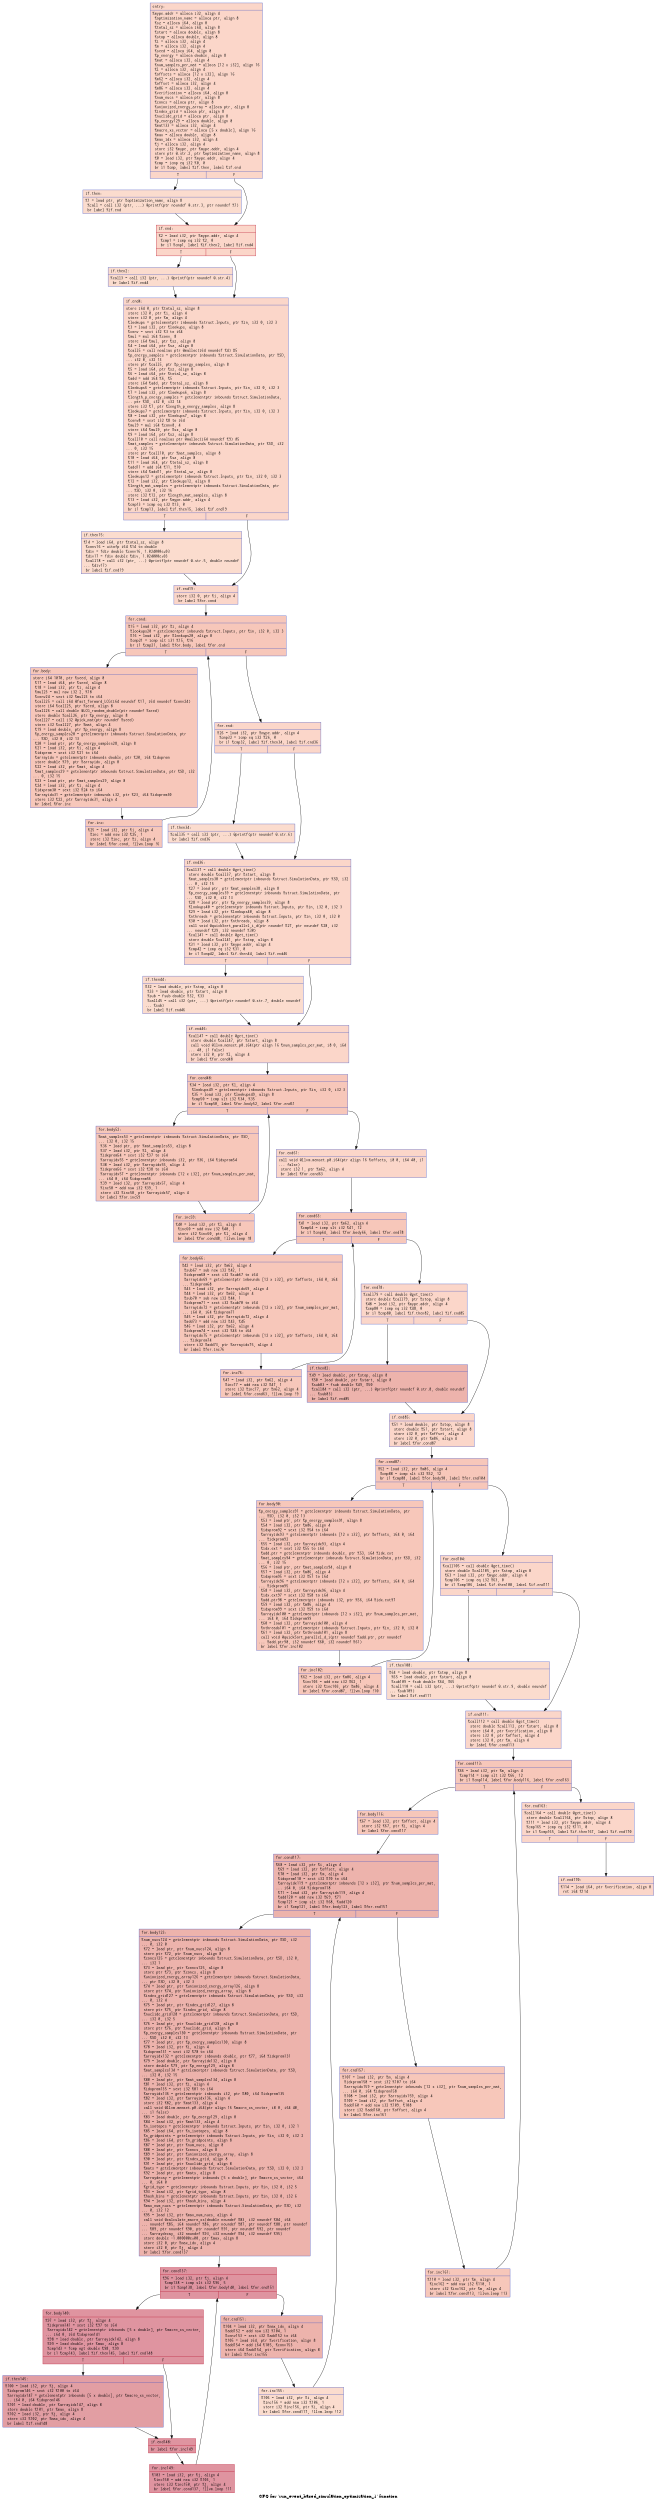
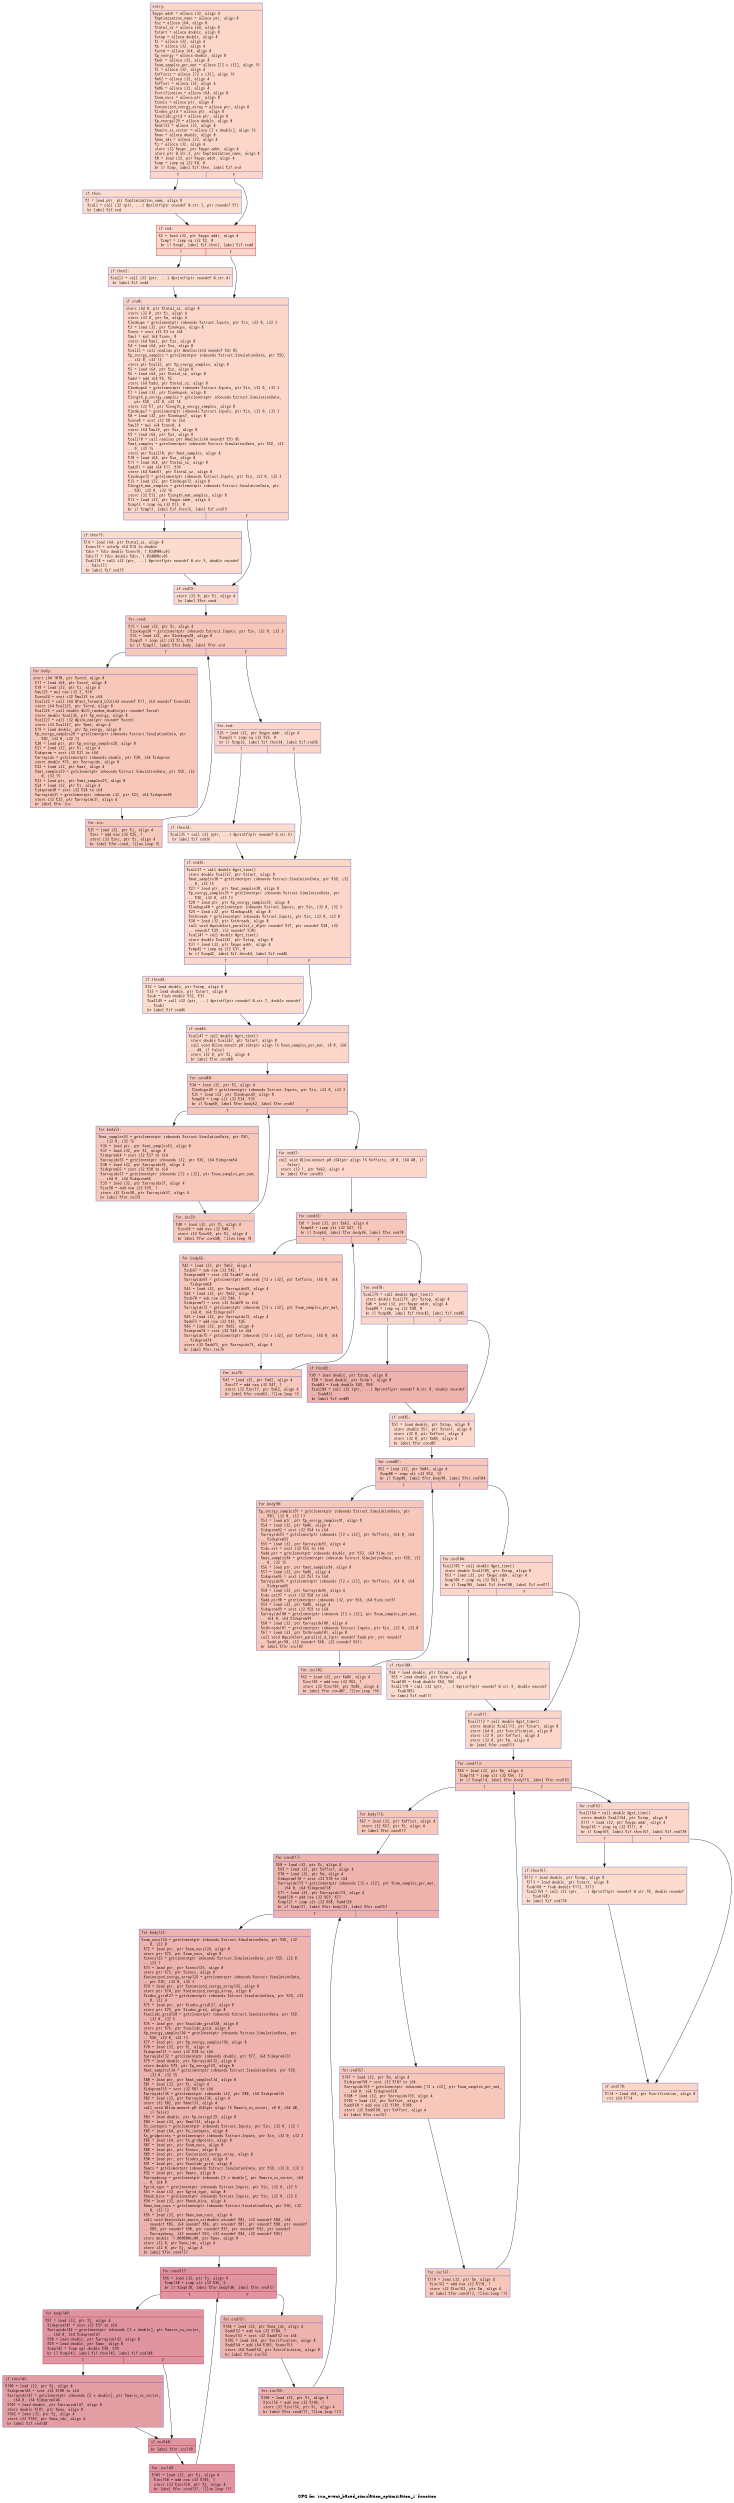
node "for.cond:": text "%cmp21 = icmp slt i31 %15, %16" -> "%cmp21 = icmp slt i32 %15, %16"
node "if.then167:": added
node "for.inc155:": fillcolor #f7af9170 -> #d6524470
